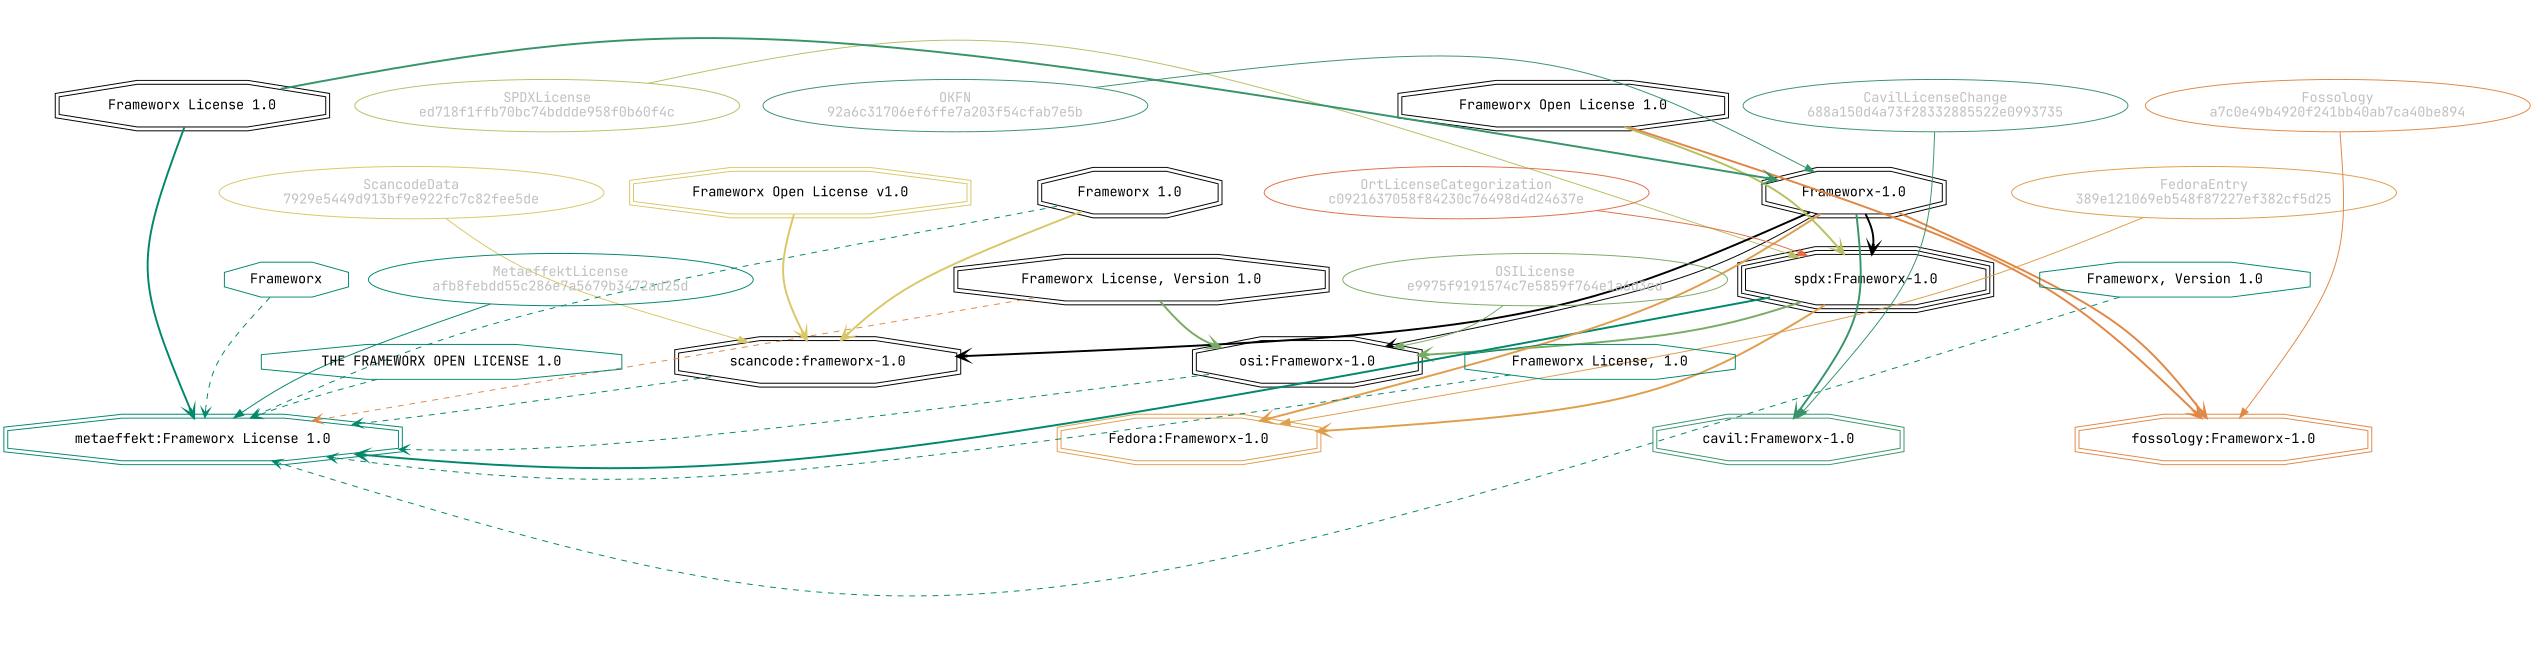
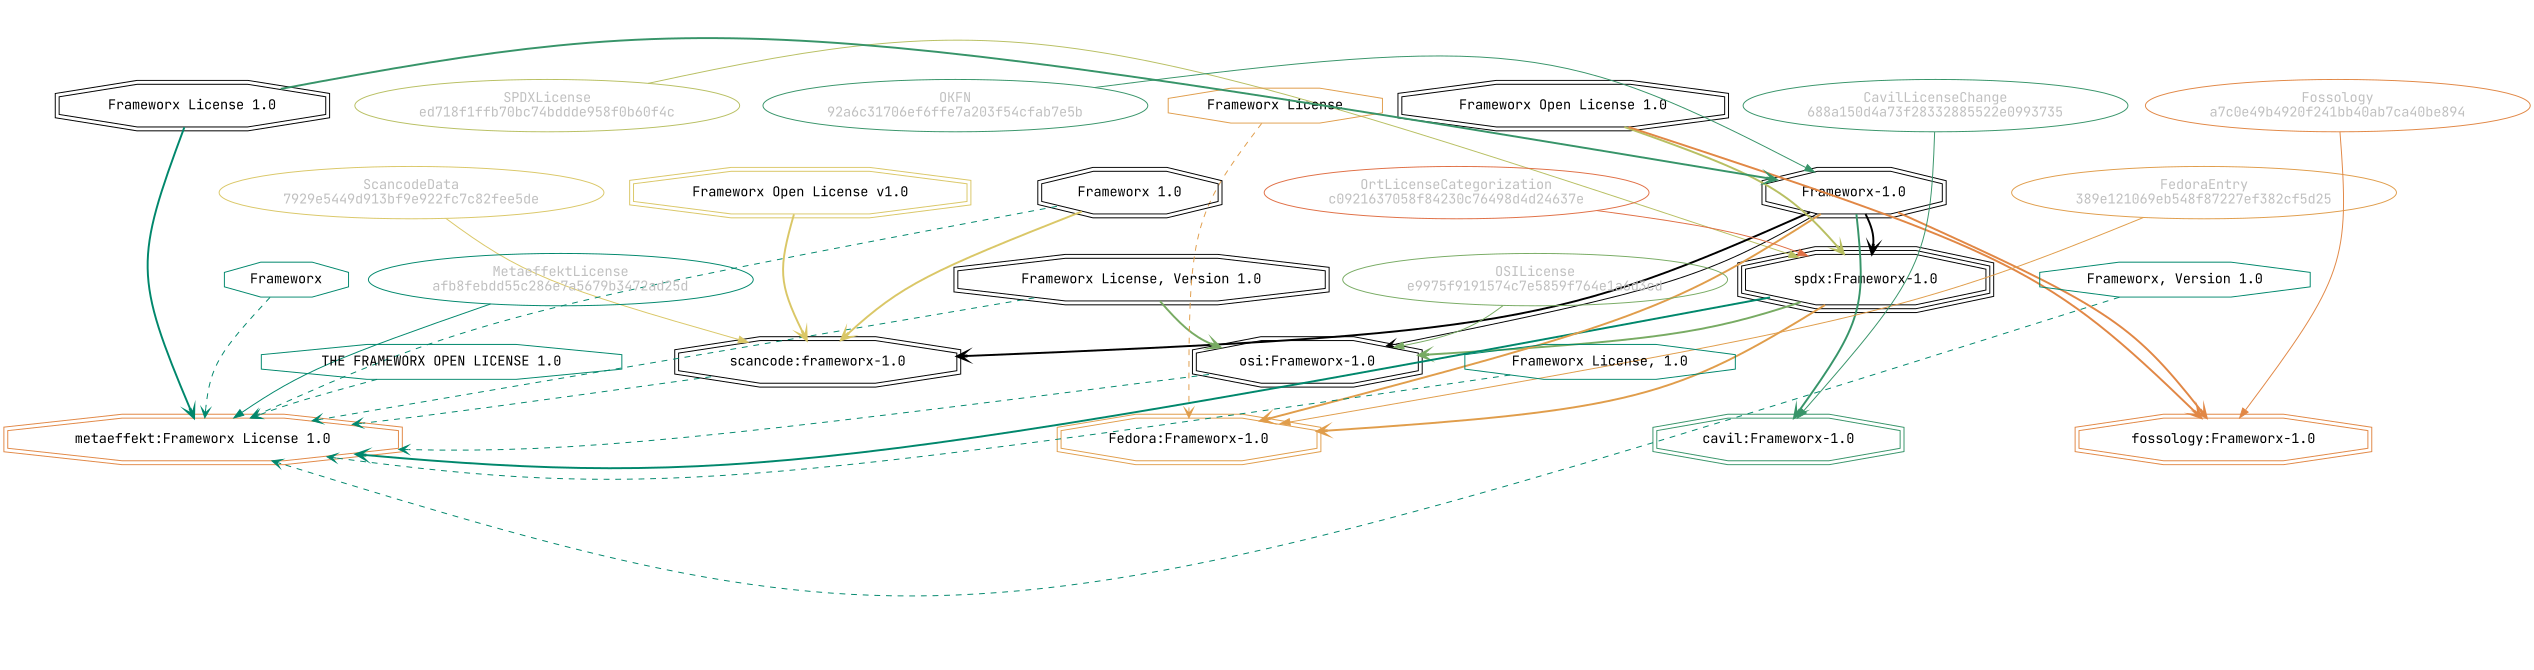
node "Frameworx License": added
edge "Frameworx License, Version 1.0" -> "metaeffekt:Frameworx License 1.0": color #e18745 -> #00876c
node "metaeffekt:Frameworx License 1.0": color #00876c -> #e18745
